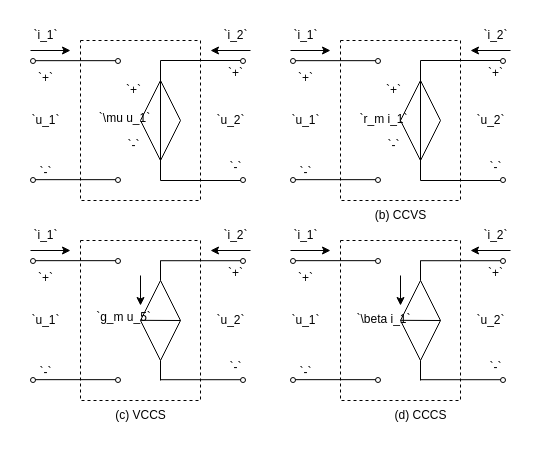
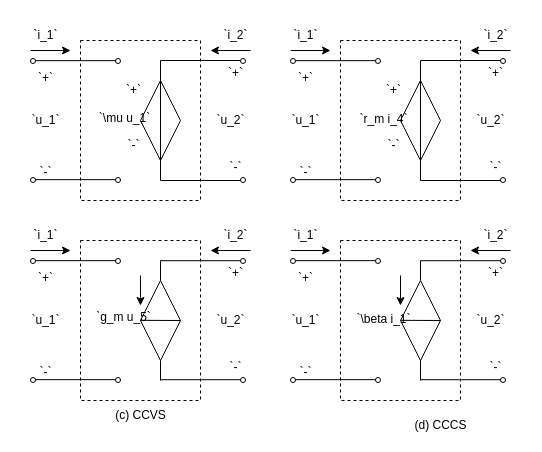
node "`r_m i_1`": label "`r_m i_1`" -> "`r_m i_4`"
node "(b) CCVS": removed
node "(c) VCCS": label "(c) VCCS" -> "(c) CCVS"
node "(d) CCCS": moved (421, 416) -> (441, 426)
